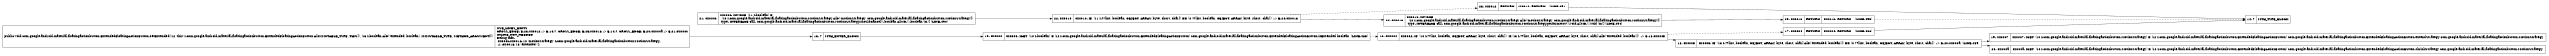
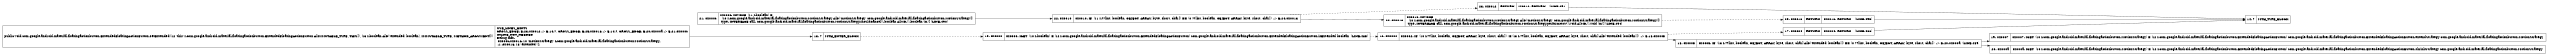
edge "24: 0x0013" -> "25: 0x0016": style solid -> dashed
edge "25: 0x0016" -> "14: ?": style dashed -> solid
edge "13: ?" -> "15: 0x0000": style solid -> dashed
